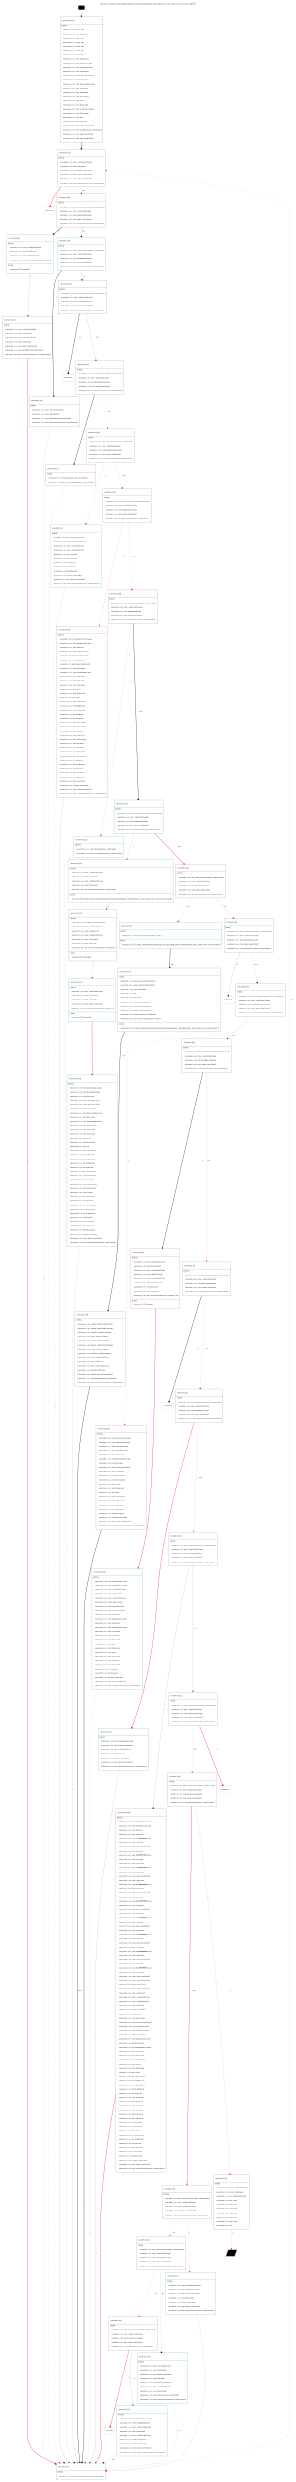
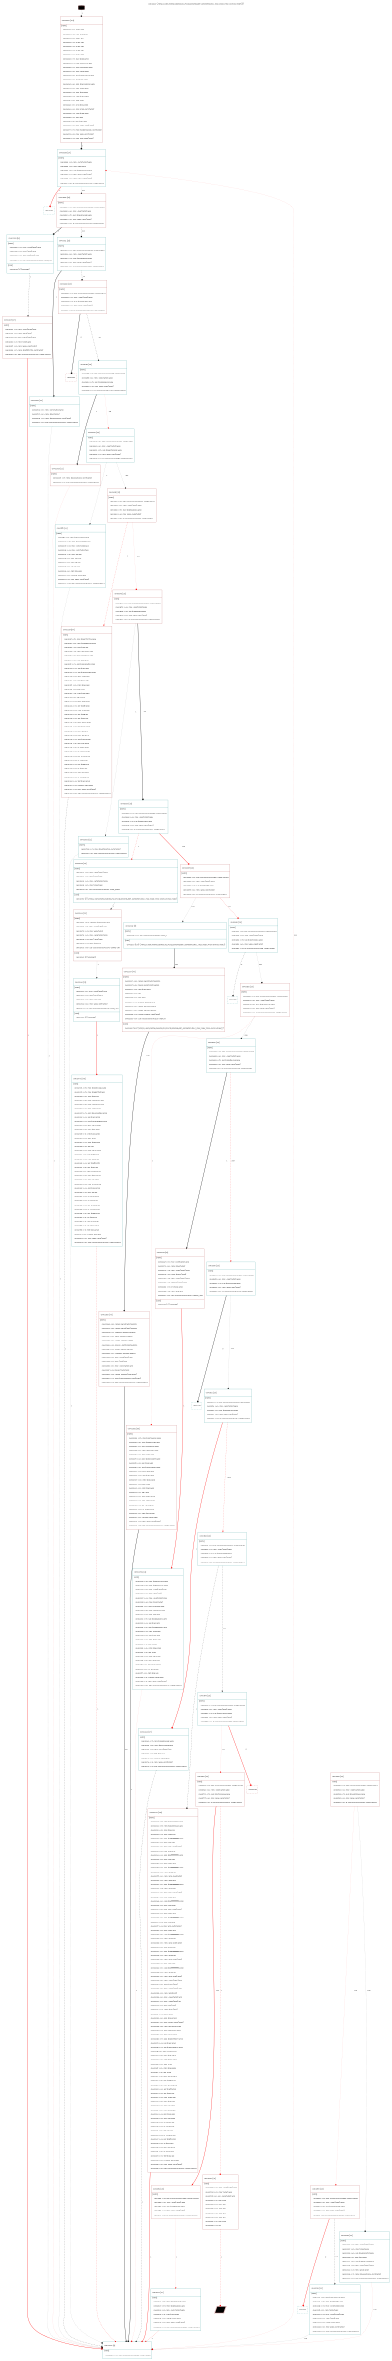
edge "0x401f81 [28]" -> "0x401f9d [28]": removed, label "201"
